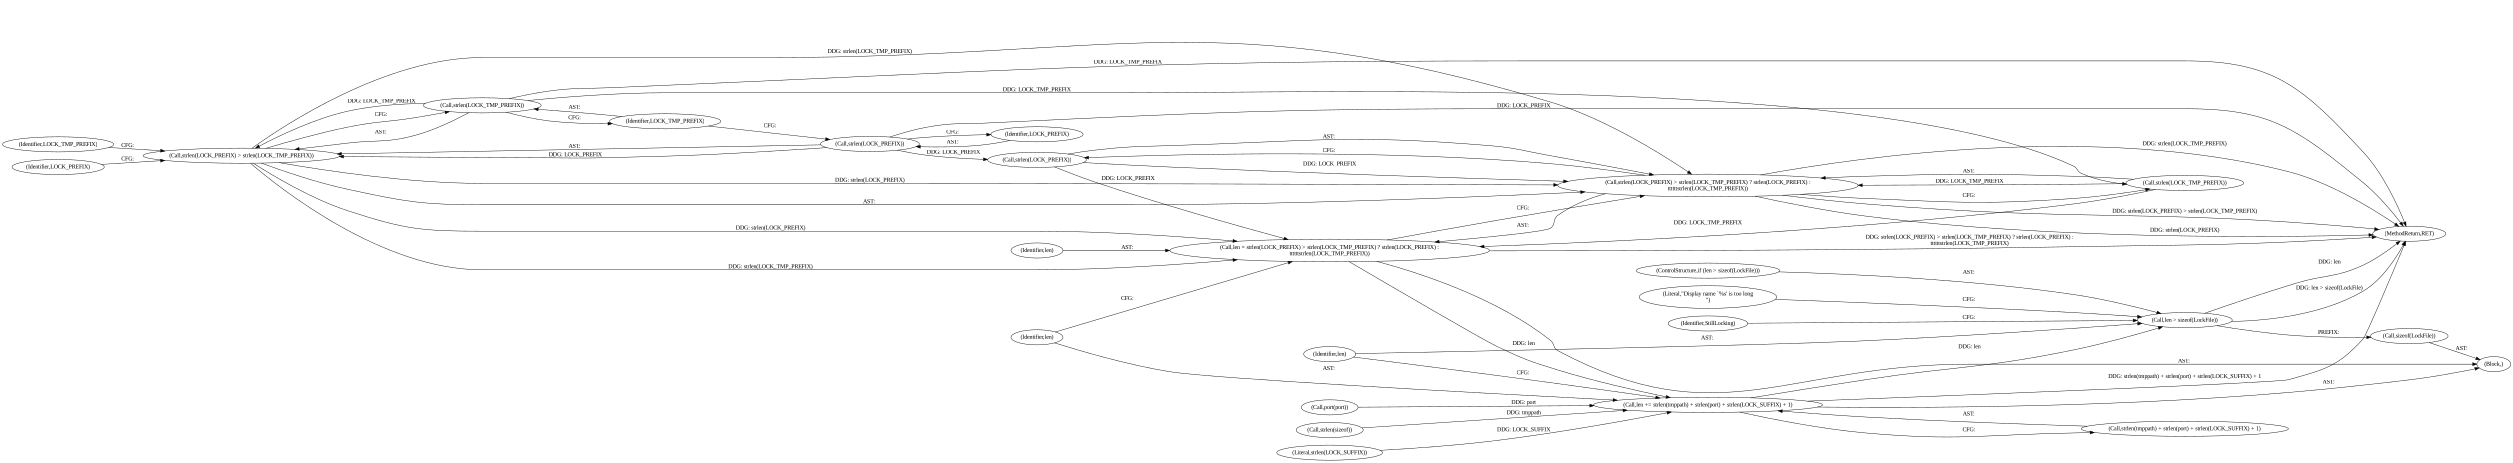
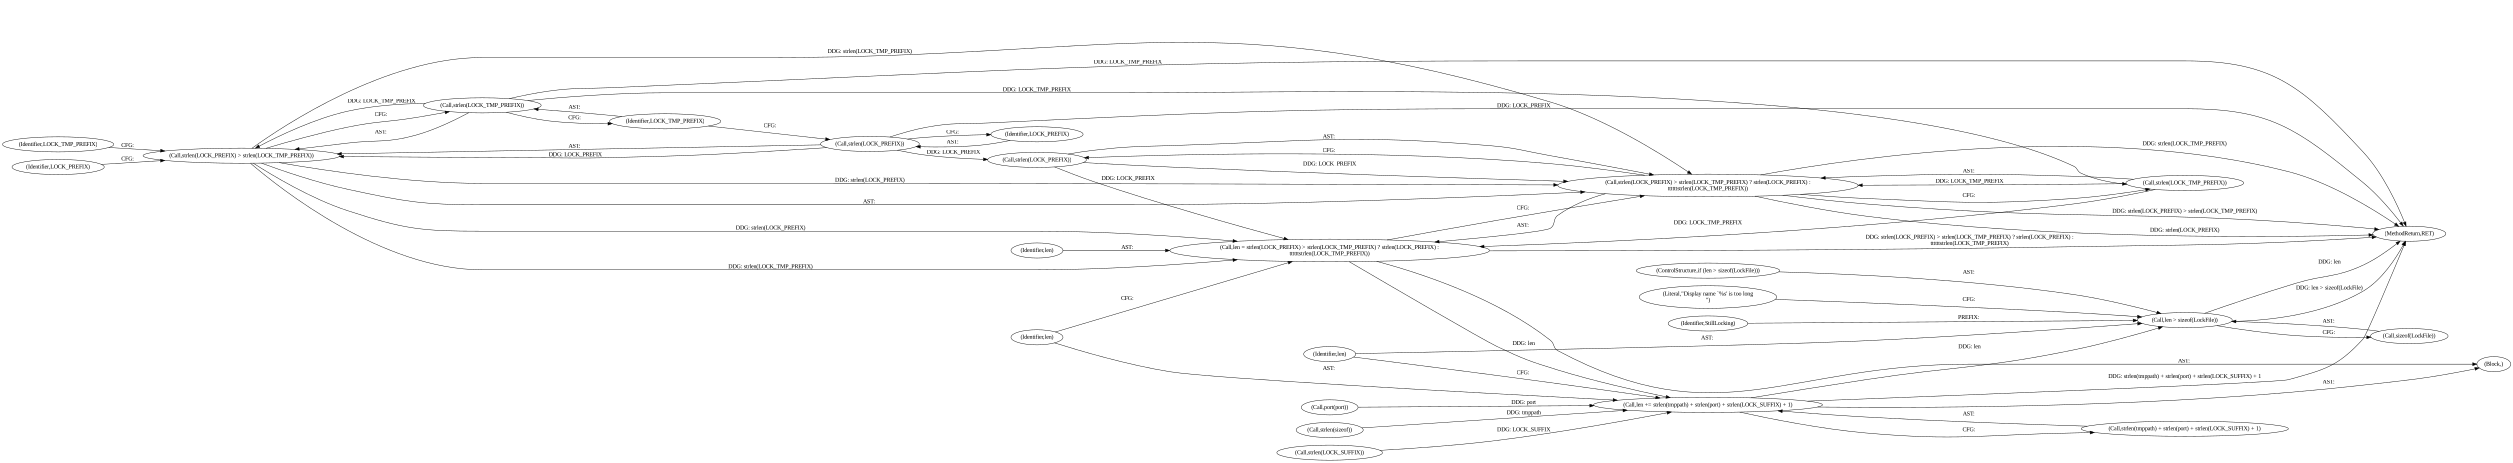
edge "(Identifier,StillLocking)" -> "(Call,len > sizeof(LockFile))": label "CFG: " -> "PREFIX: "
edge "(Call,len > sizeof(LockFile))" -> "(Call,sizeof(LockFile))": label "PREFIX: " -> "CFG: "
edge "(Call,sizeof(LockFile))" -> "(Block,)": now "(Call,sizeof(LockFile))" -> "(Call,len > sizeof(LockFile))"
node "(Literal,strlen(LOCK_SUFFIX))": label "(Literal,strlen(LOCK_SUFFIX))" -> "(Call,strlen(LOCK_SUFFIX))"
